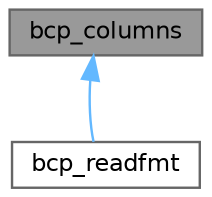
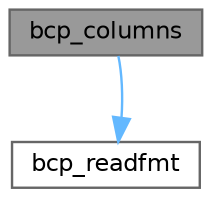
edge "bcp_readfmt" -> "bcp_columns": reversed
